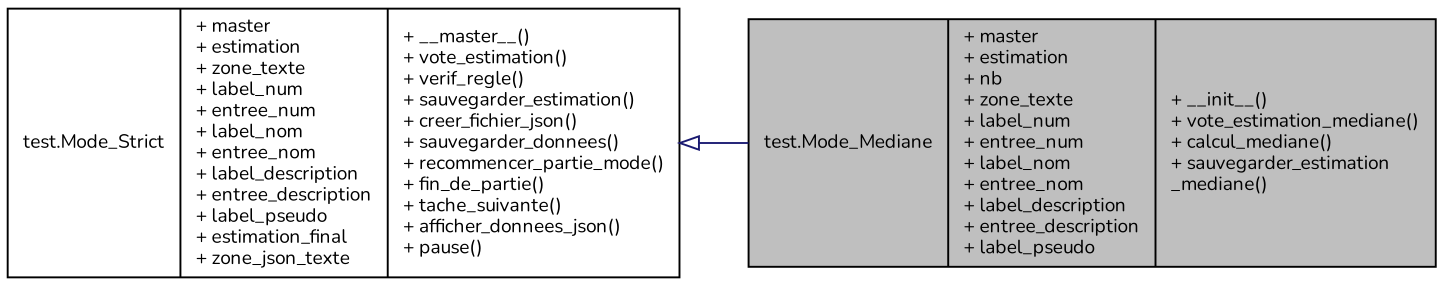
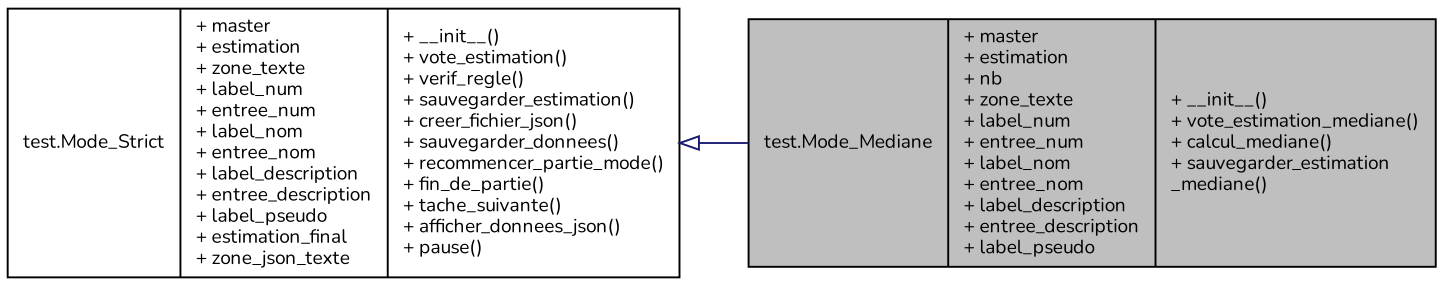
node "test.Mode_Strict": text "+ __master__()" -> "+ __init__()"
